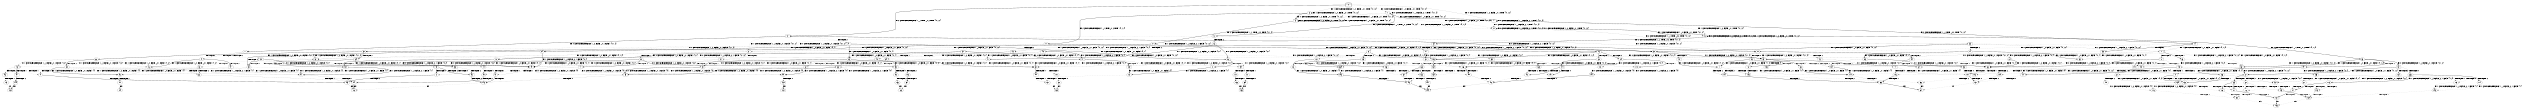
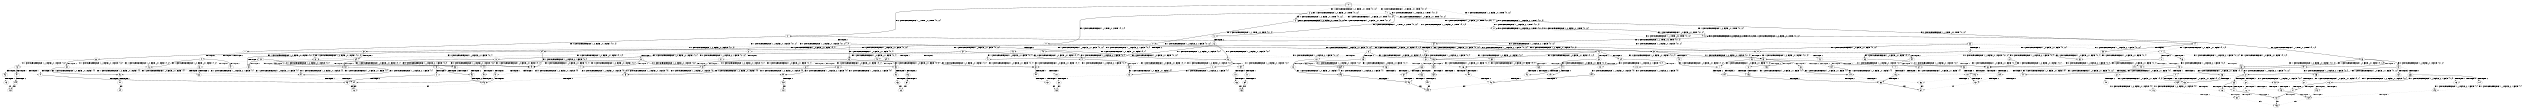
edge "42" -> "70": now "24" -> "70"
edge "72" -> "123": label "TERMINATE !9" -> "TERMINATE !2"
